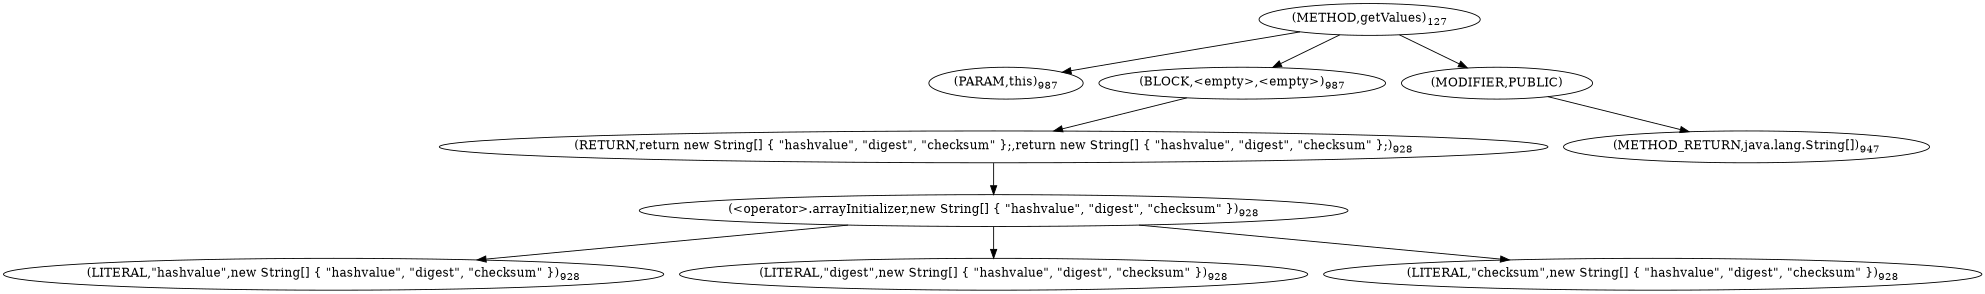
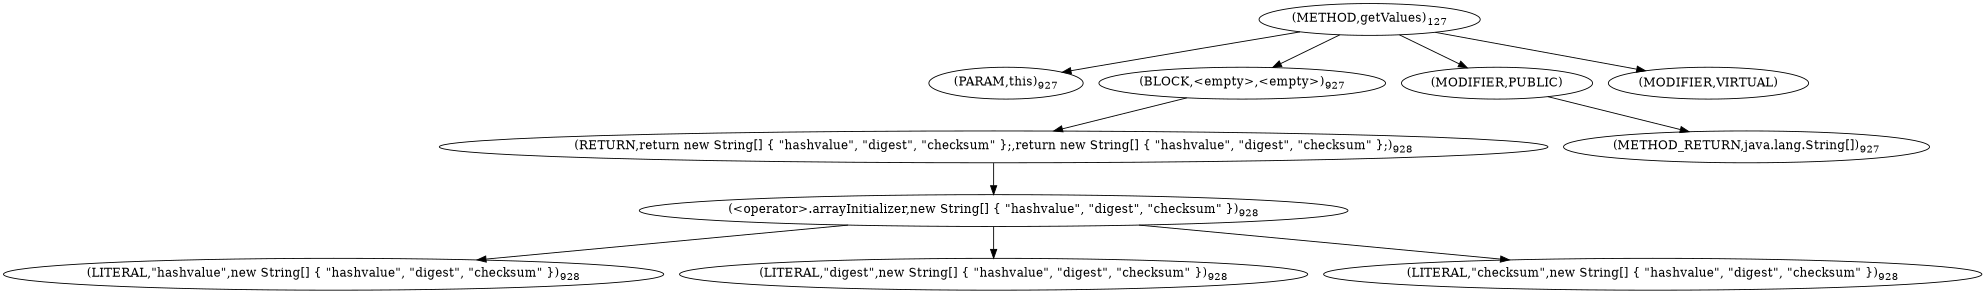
node "(PARAM,this)": text "987" -> "927"
node "(BLOCK,<empty>,<empty>)": text "987" -> "927"
node "(MODIFIER,VIRTUAL)": added
node "(METHOD_RETURN,java.lang.String[])": text "947" -> "927"
